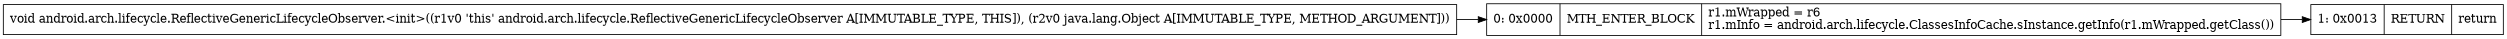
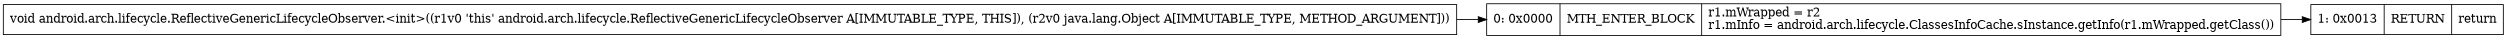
node "0: 0x0000": text "r1.mWrapped = r6" -> "r1.mWrapped = r2"
